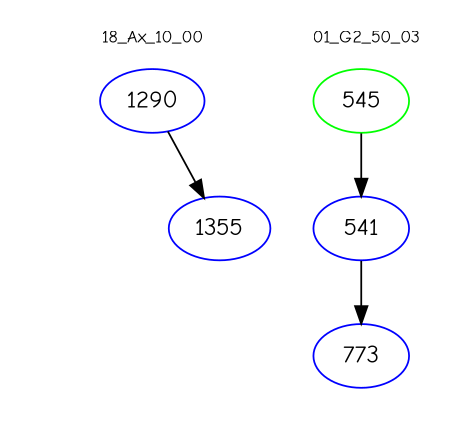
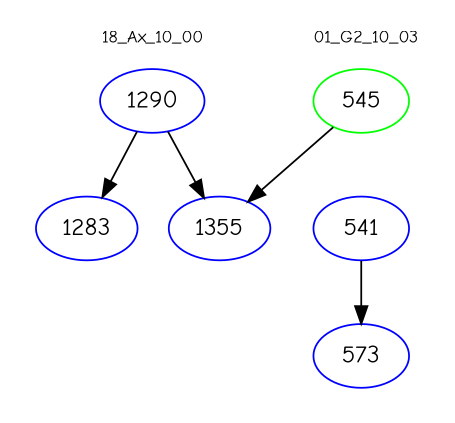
cluster "01_G2_50_03": label "01_G2_50_03" -> "01_G2_10_03"
edge "545" -> "541": now "545" -> "1355"
node "1283": added
node "773": label "773" -> "573"
